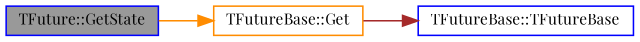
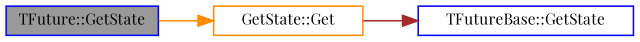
node "TFutureBase::Get": label "TFutureBase::Get" -> "GetState::Get"
node "TFutureBase::TFutureBase": label "TFutureBase::TFutureBase" -> "TFutureBase::GetState"
